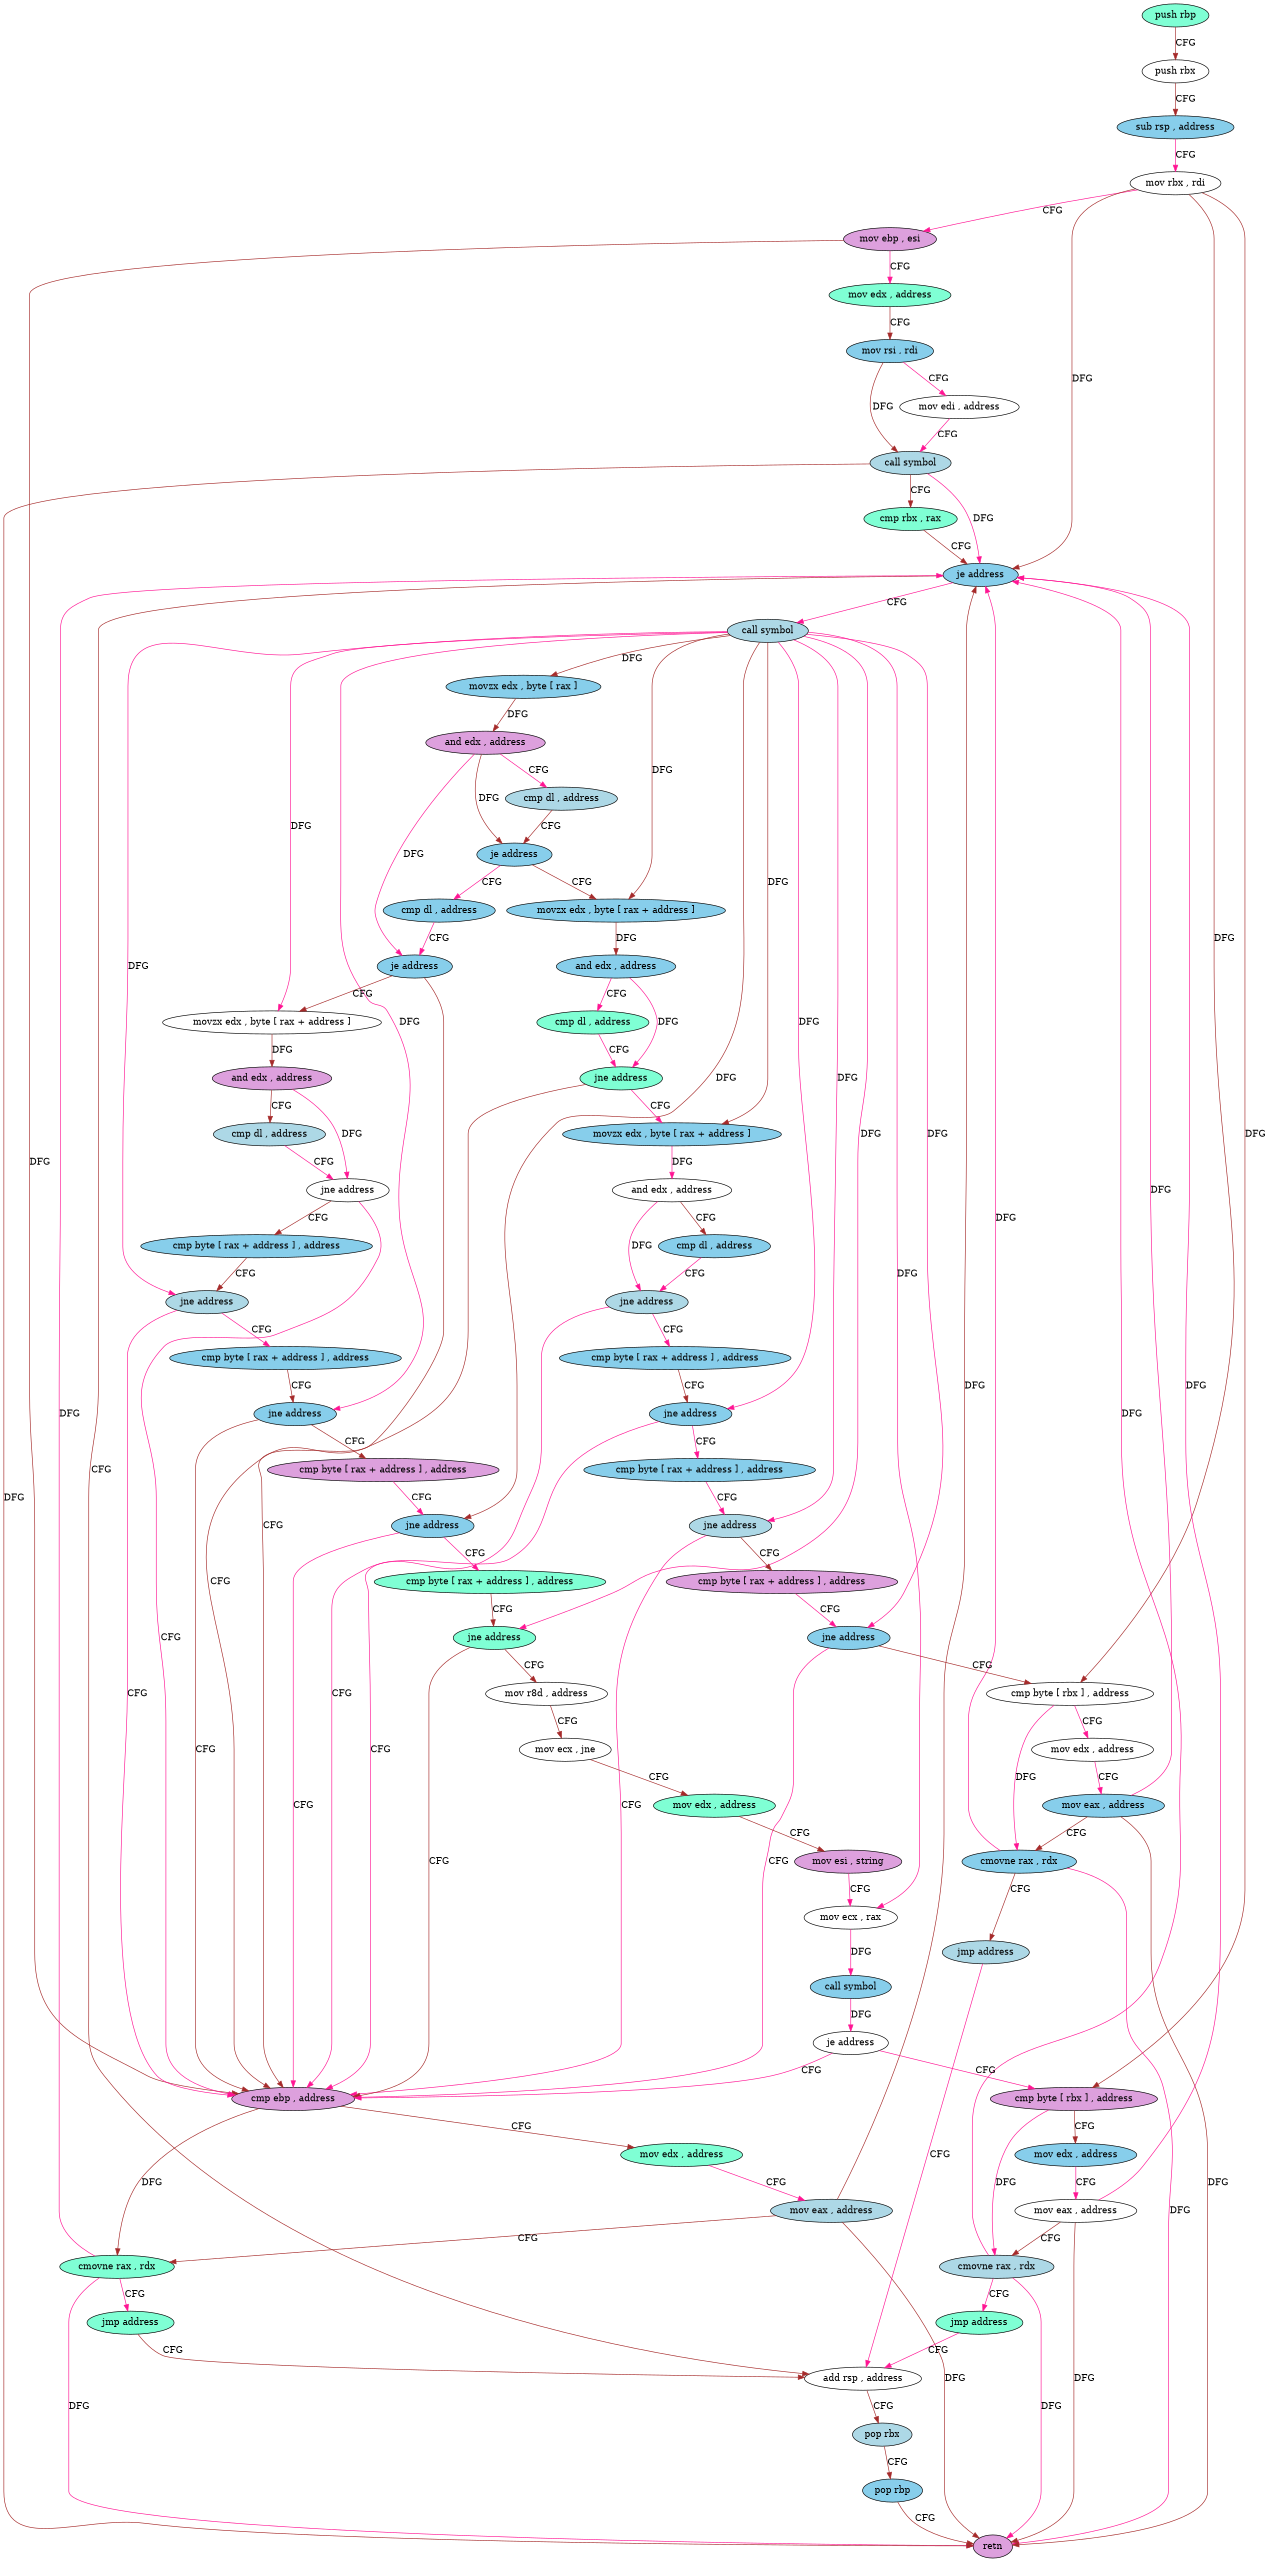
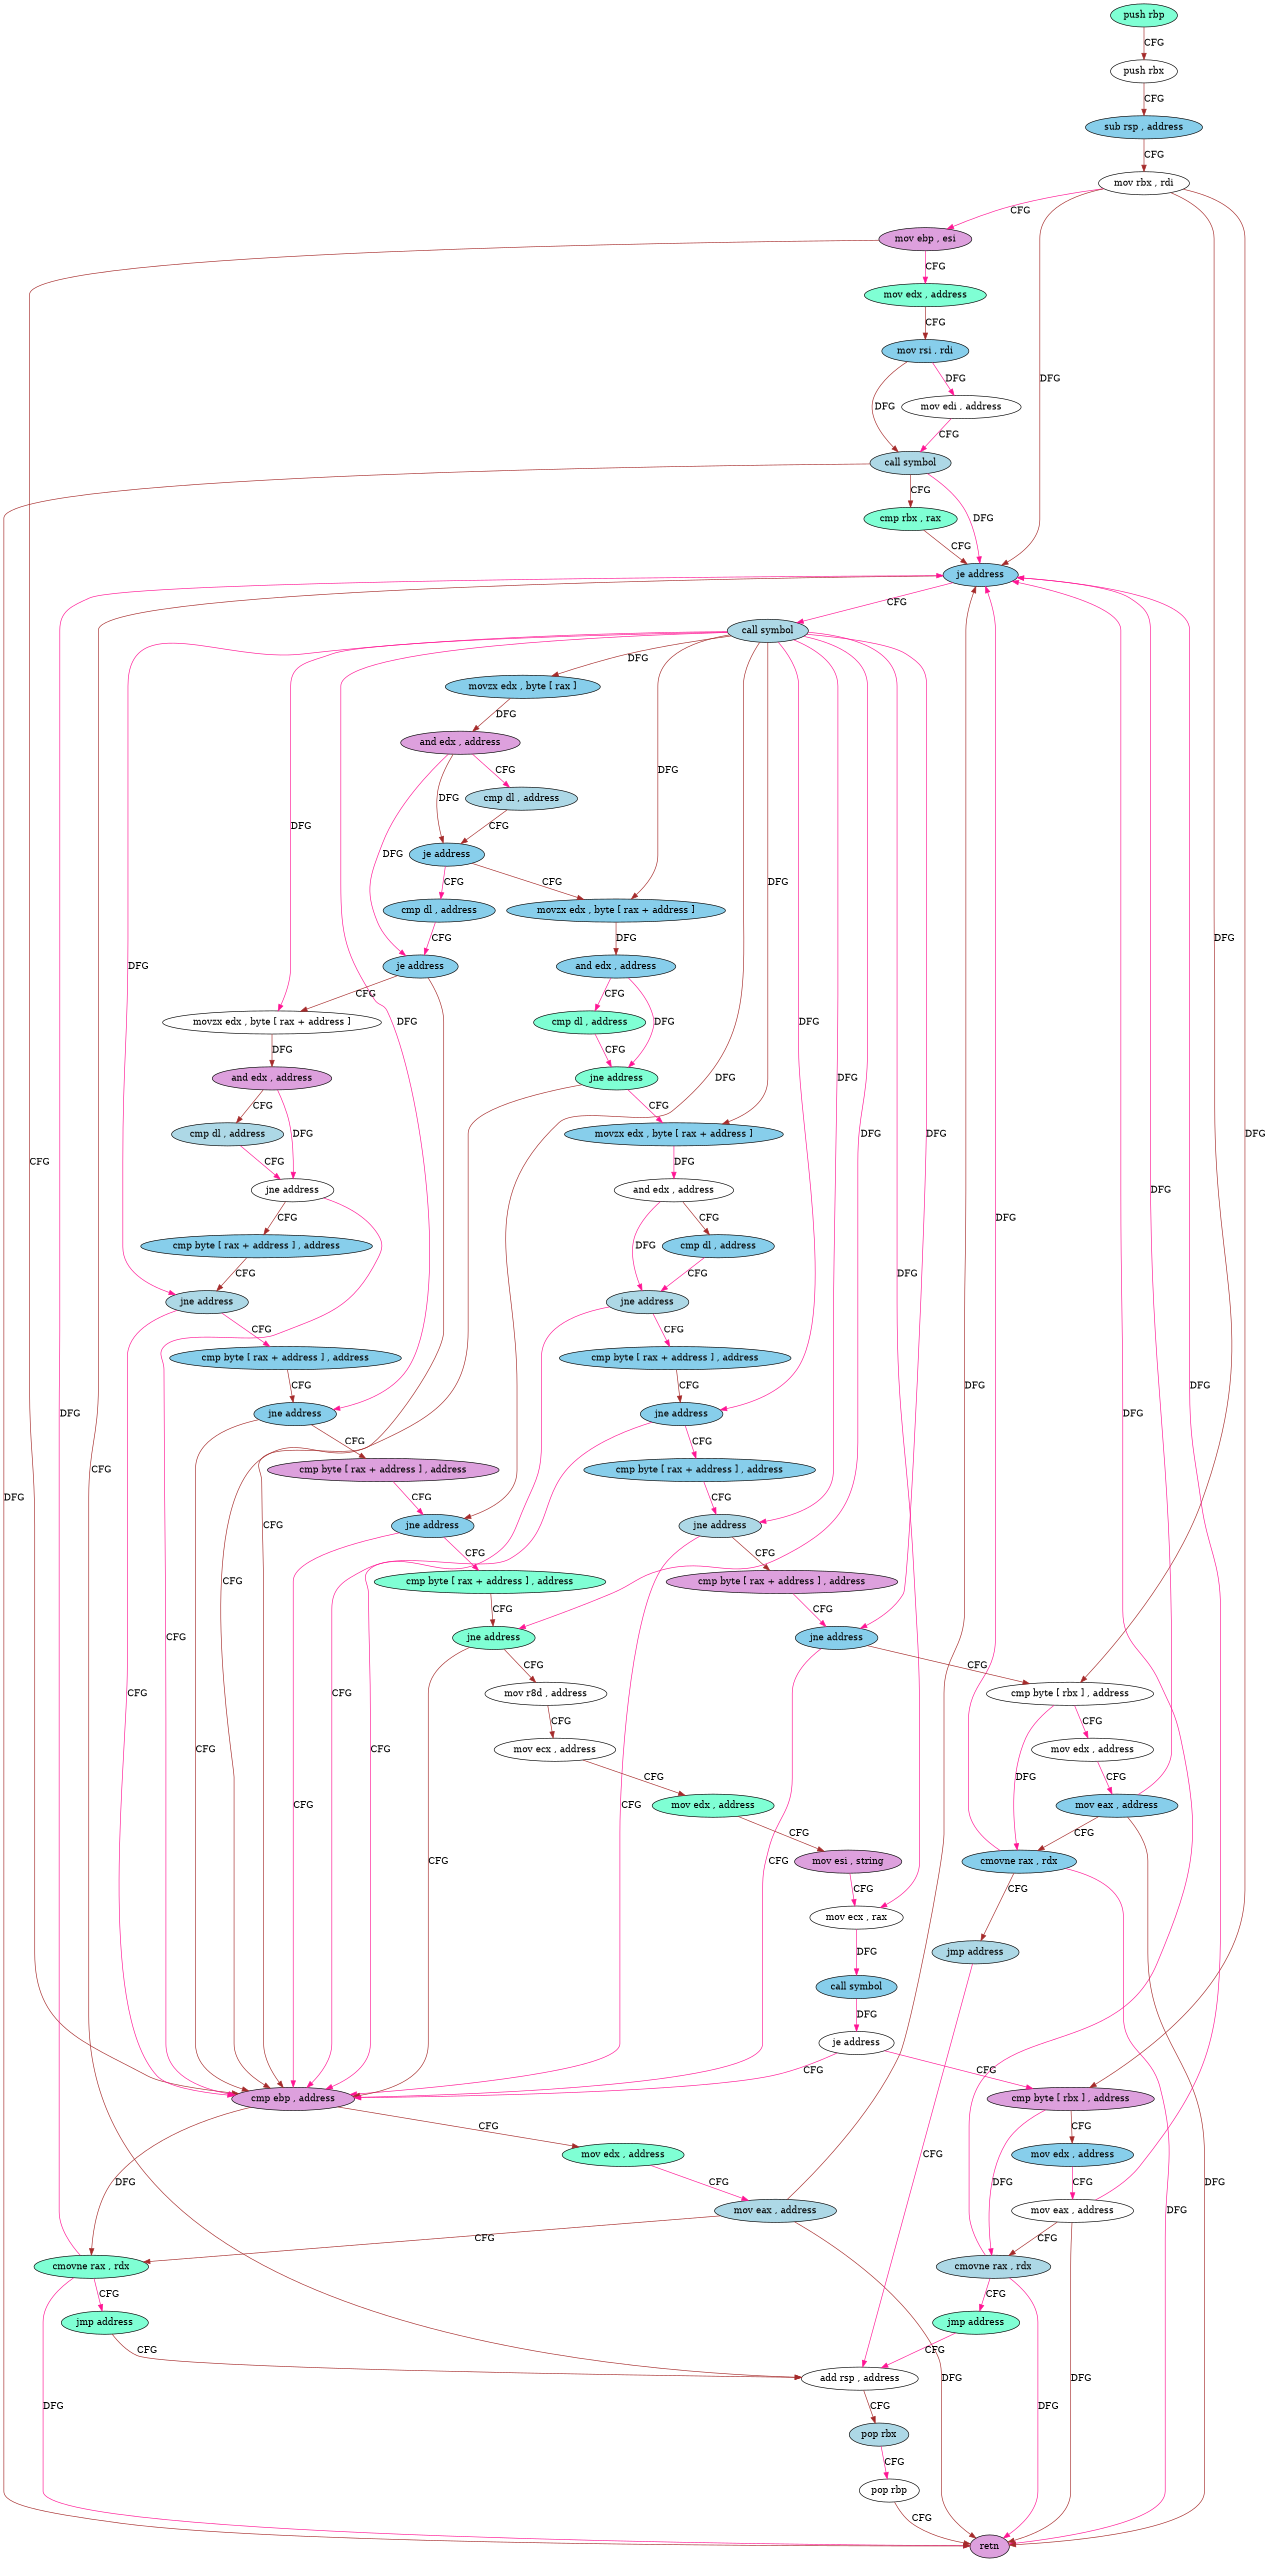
edge "sub rsp , address" -> "mov rbx , rdi": color deeppink -> brown
edge "mov rsi , rdi" -> "mov edi , address": label "CFG" -> "DFG"
edge "mov ebp , esi" -> "cmp ebp , address": label "DFG" -> "CFG"
node "mov ecx , jne": label "mov ecx , jne" -> "mov ecx , address"
edge "pop rbx" -> "pop rbp": color brown -> deeppink
node "pop rbp": fillcolor skyblue -> white
